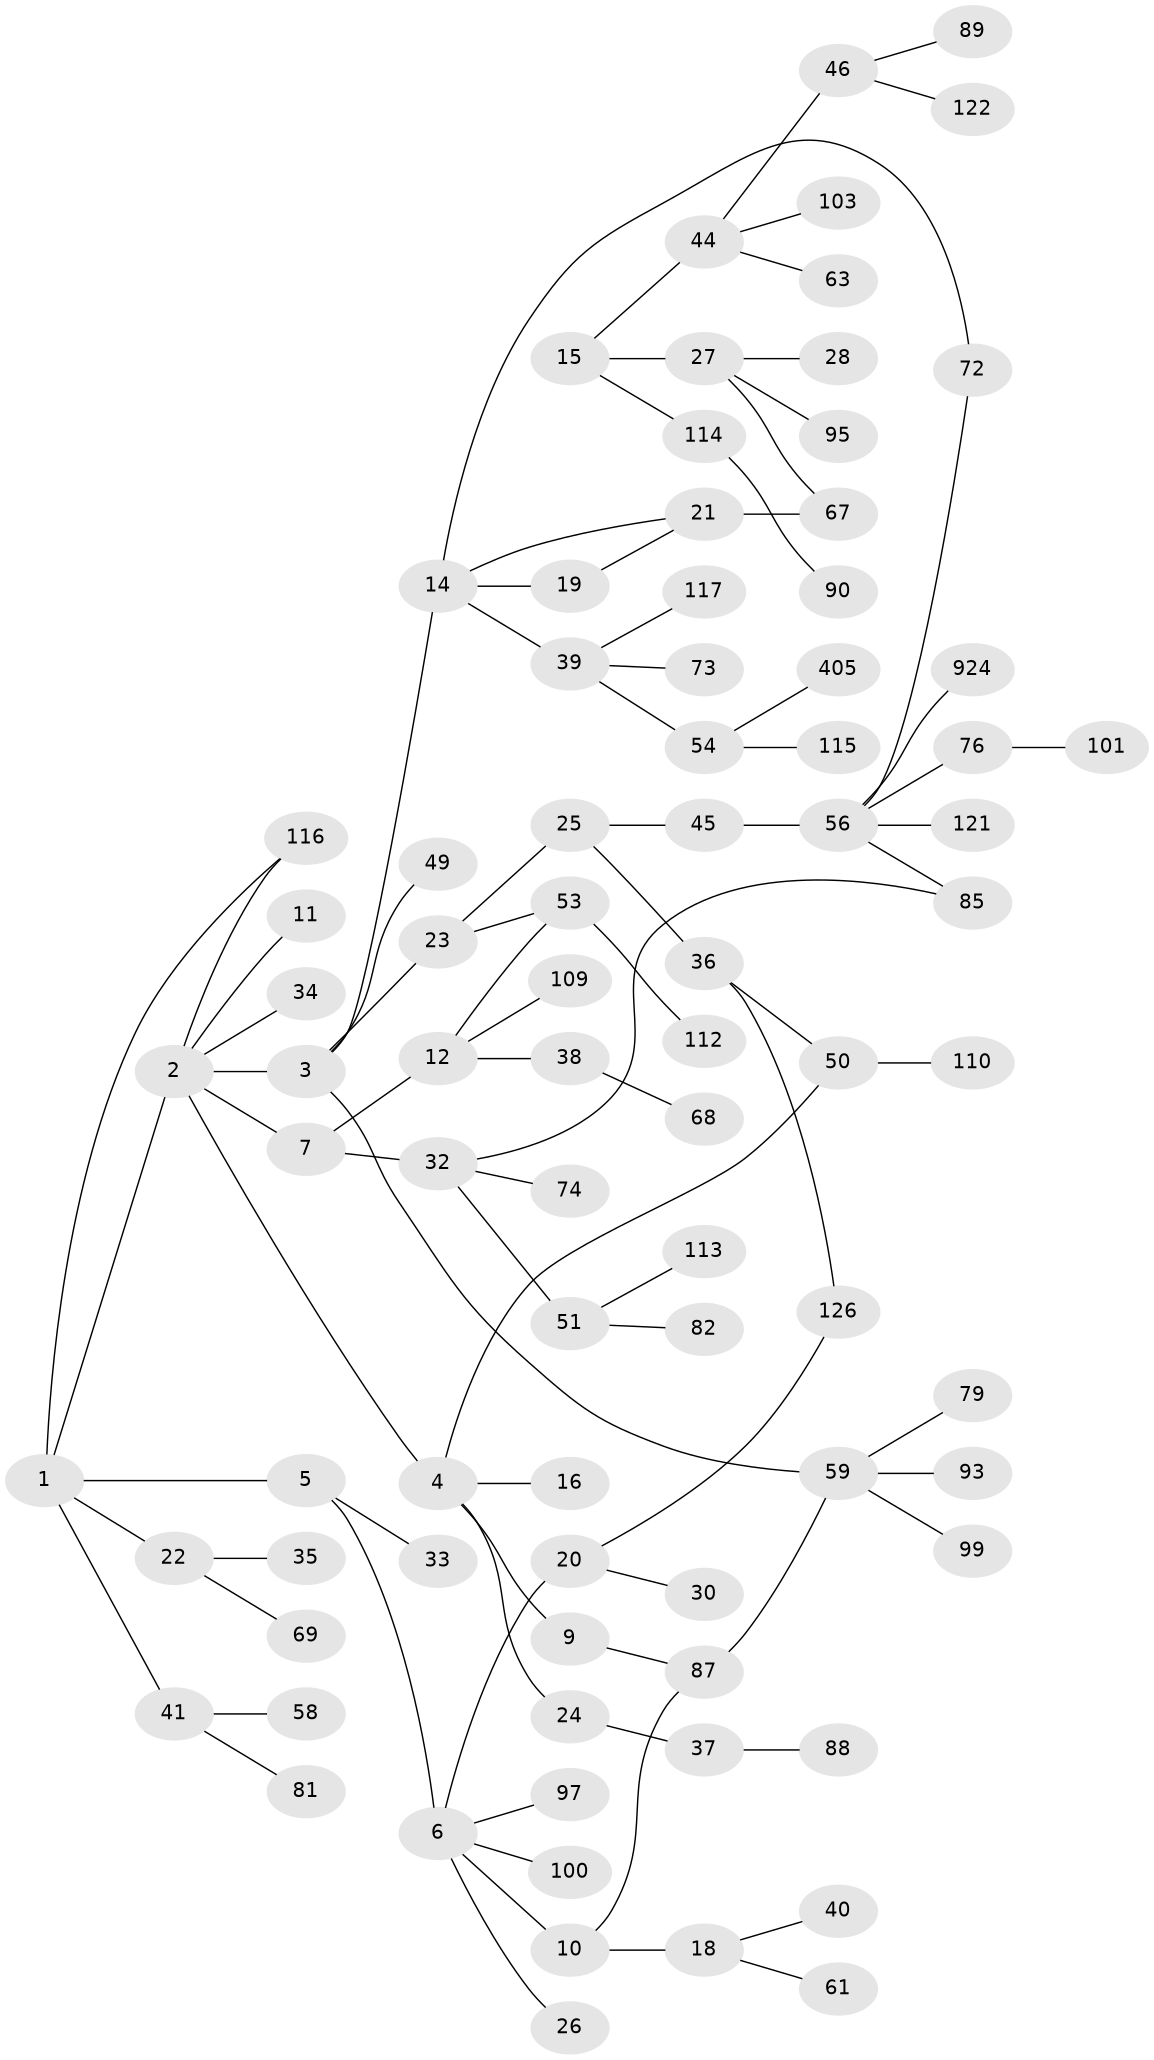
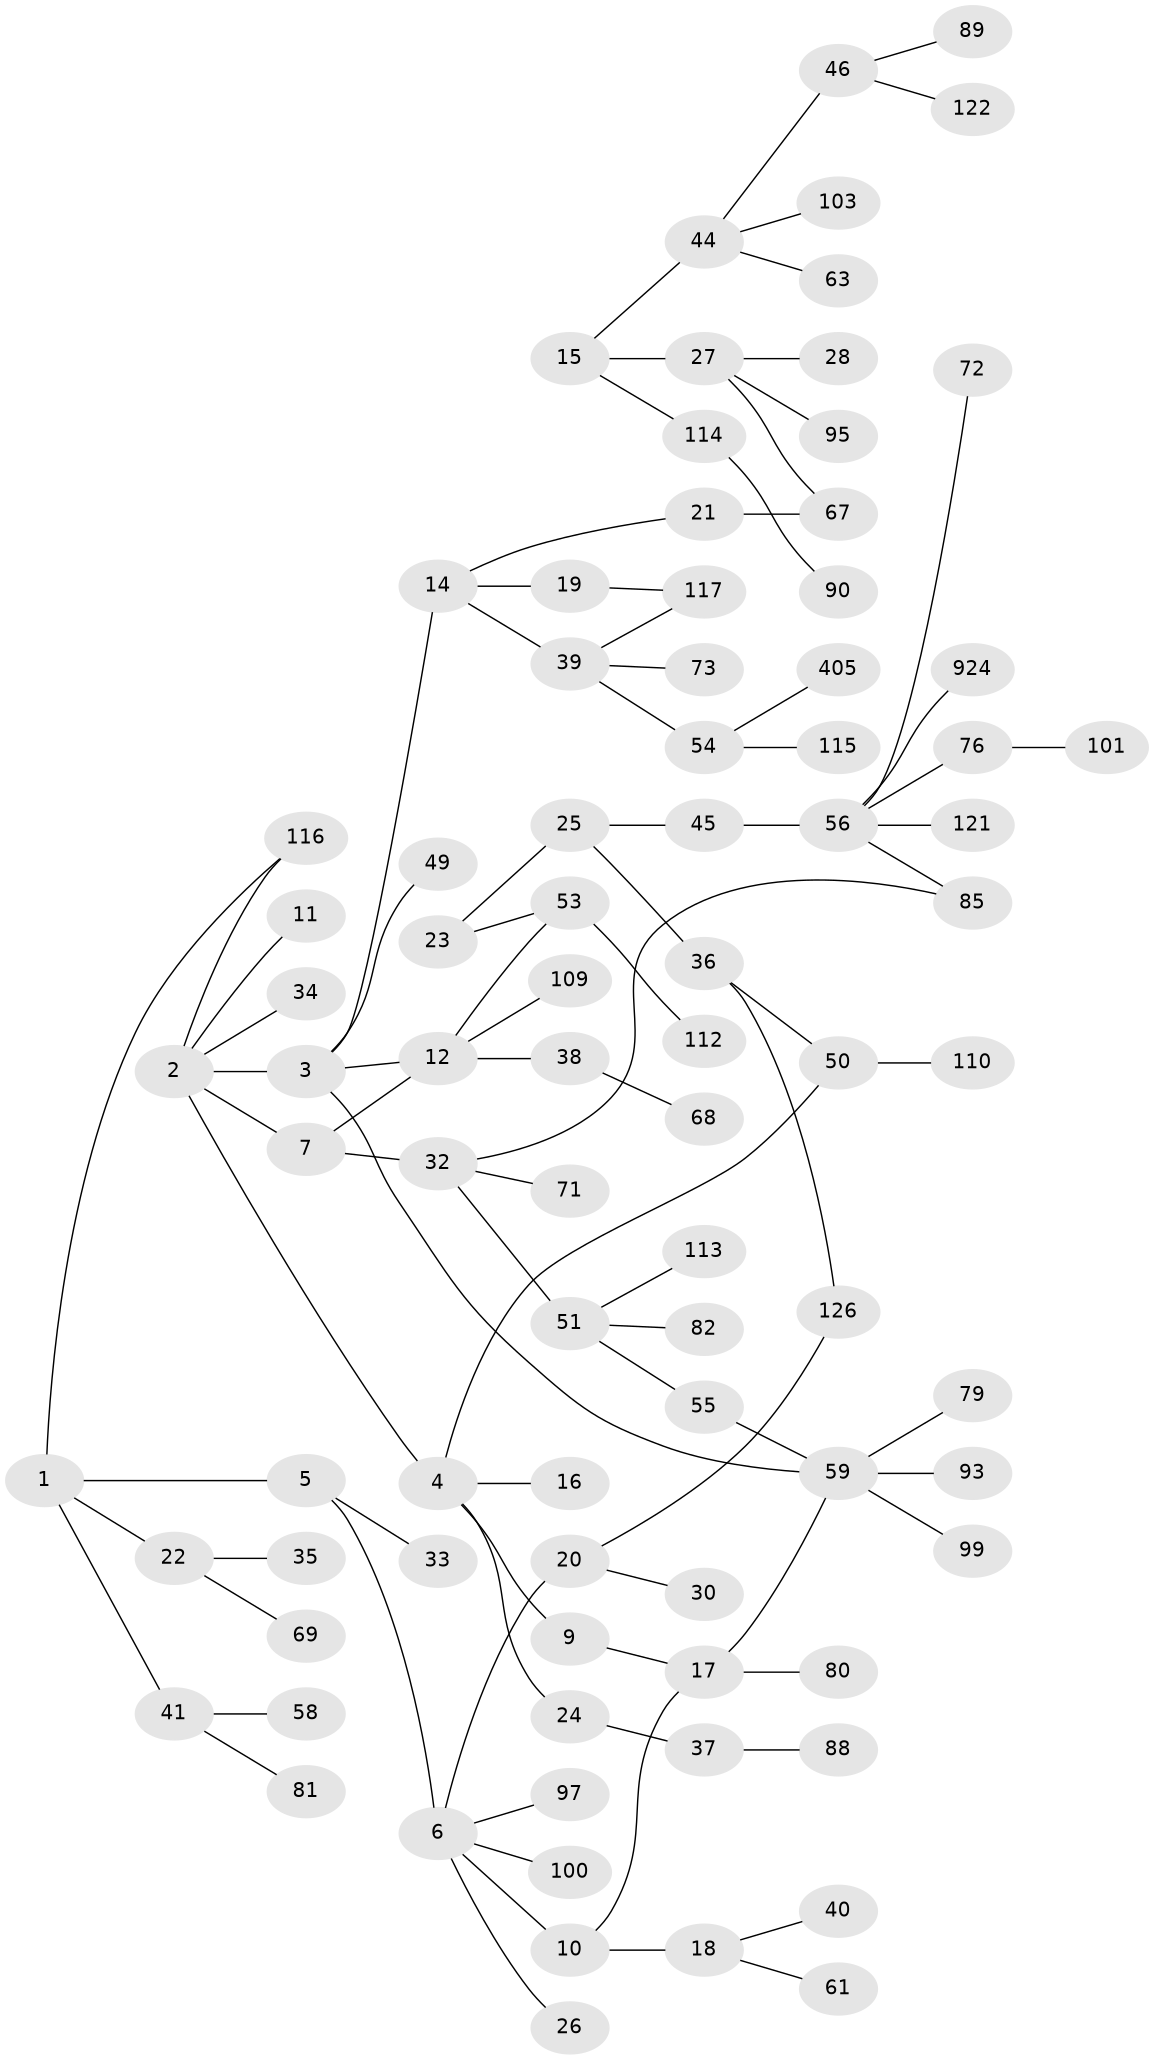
edge "72" -- "14": removed
edge "21" -- "19": now "117" -- "19"
edge "23" -- "3": now "12" -- "3"
node "74": label "74" -> "71"
edge "2" -- "1": removed
node "55": added
node "87": label "87" -> "17"
node "80": added
